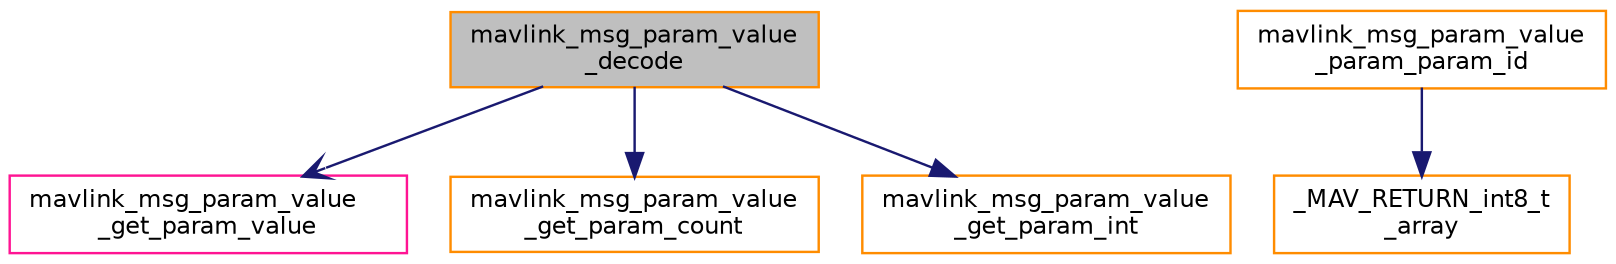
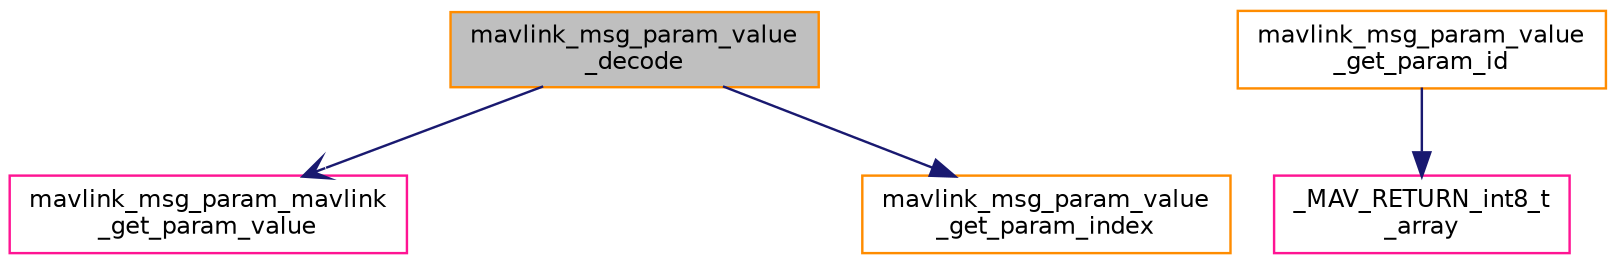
node "mavlink_msg_param_value _param_param_id": label "mavlink_msg_param_value _param_param_id" -> "mavlink_msg_param_value _get_param_id"
node "mavlink_msg_param_value _get_param_value": label "mavlink_msg_param_value _get_param_value" -> "mavlink_msg_param_mavlink _get_param_value"
node "mavlink_msg_param_value _get_param_count": removed
node "mavlink_msg_param_value _get_param_int": label "mavlink_msg_param_value _get_param_int" -> "mavlink_msg_param_value _get_param_index"
node "_MAV_RETURN_int8_t _array": color darkorange -> deeppink
